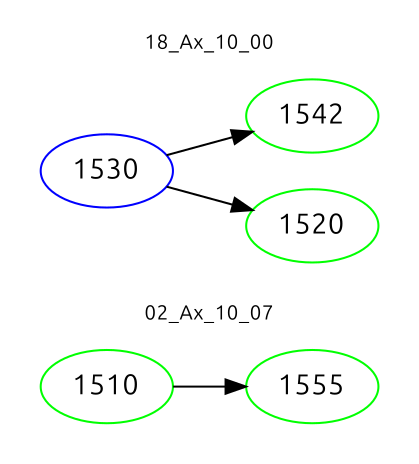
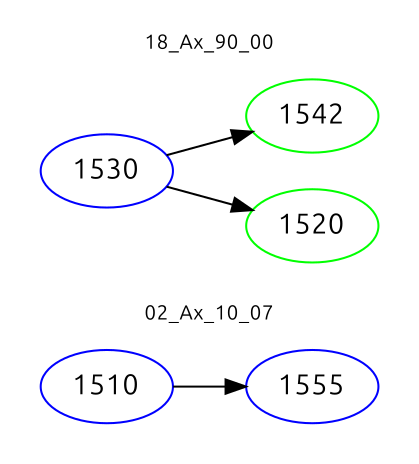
cluster "18_Ax_10_00": label "18_Ax_10_00" -> "18_Ax_90_00"
node "1510": color green -> blue
node "1555": color green -> blue
